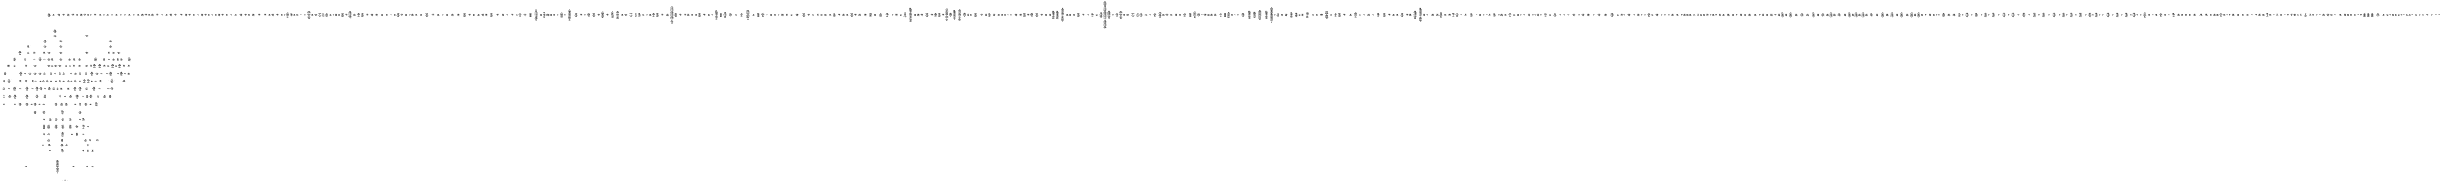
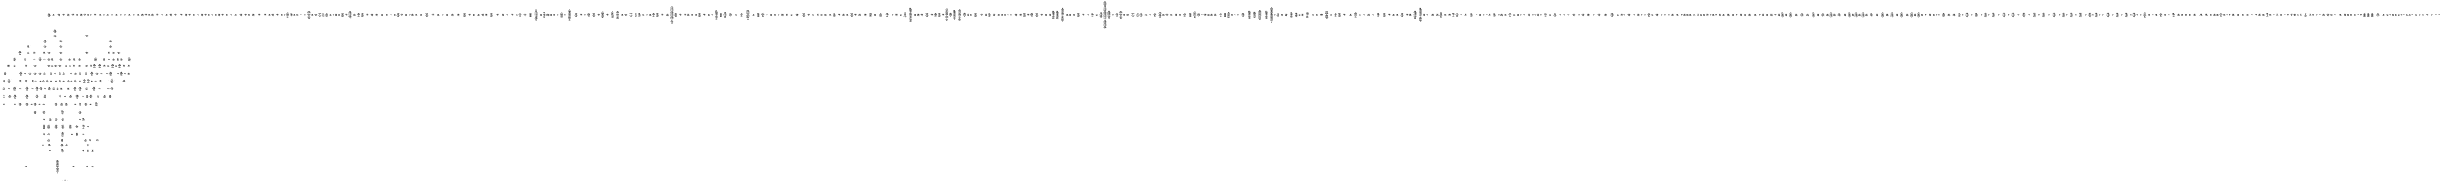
node "# 0xaee JUMPDEST PUSHX BitData AND EQ PUSHX Data JUMPI": removed
